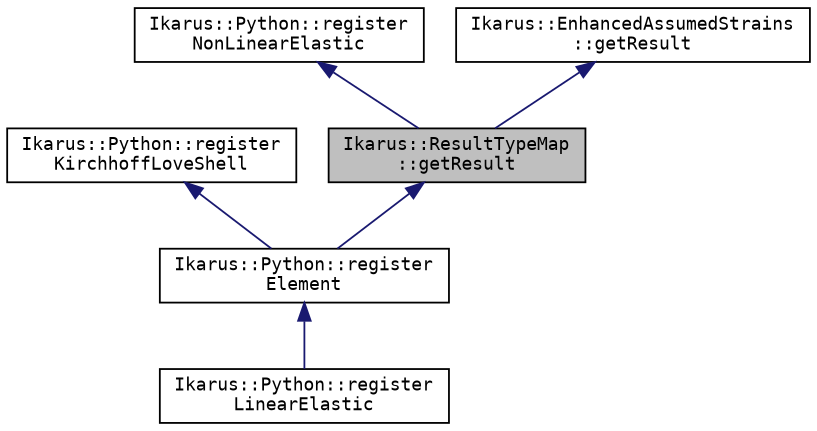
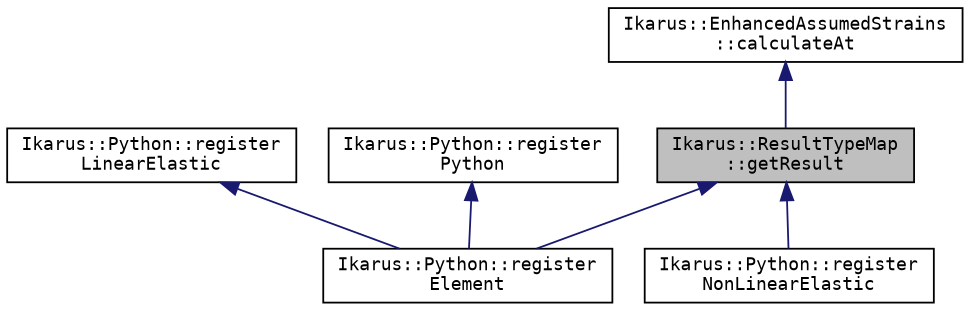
node "Ikarus::EnhancedAssumedStrains ::getResult": label "Ikarus::EnhancedAssumedStrains ::getResult" -> "Ikarus::EnhancedAssumedStrains ::calculateAt"
edge "Ikarus::ResultTypeMap ::getResult" -> "Ikarus::Python::register NonLinearElastic": reversed
node "Ikarus::Python::register KirchhoffLoveShell": label "Ikarus::Python::register KirchhoffLoveShell" -> "Ikarus::Python::register Python"
edge "Ikarus::Python::register LinearElastic" -> "Ikarus::Python::register Element": reversed
